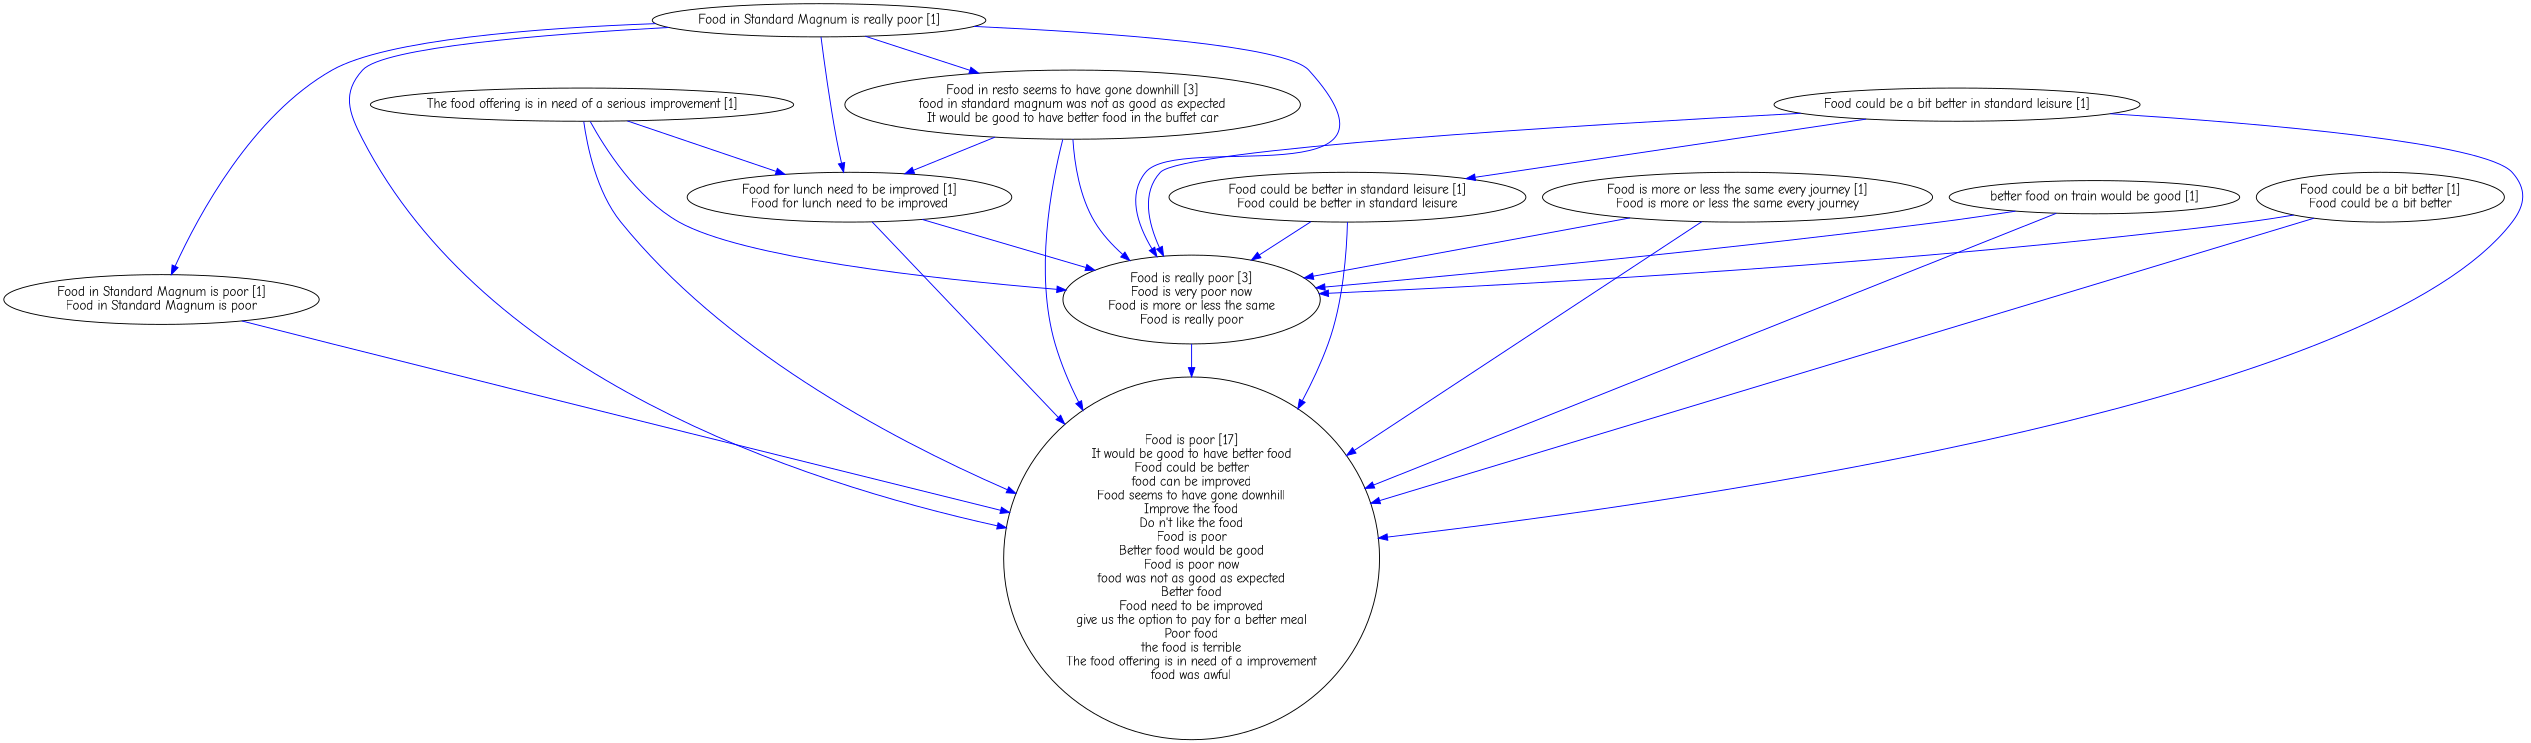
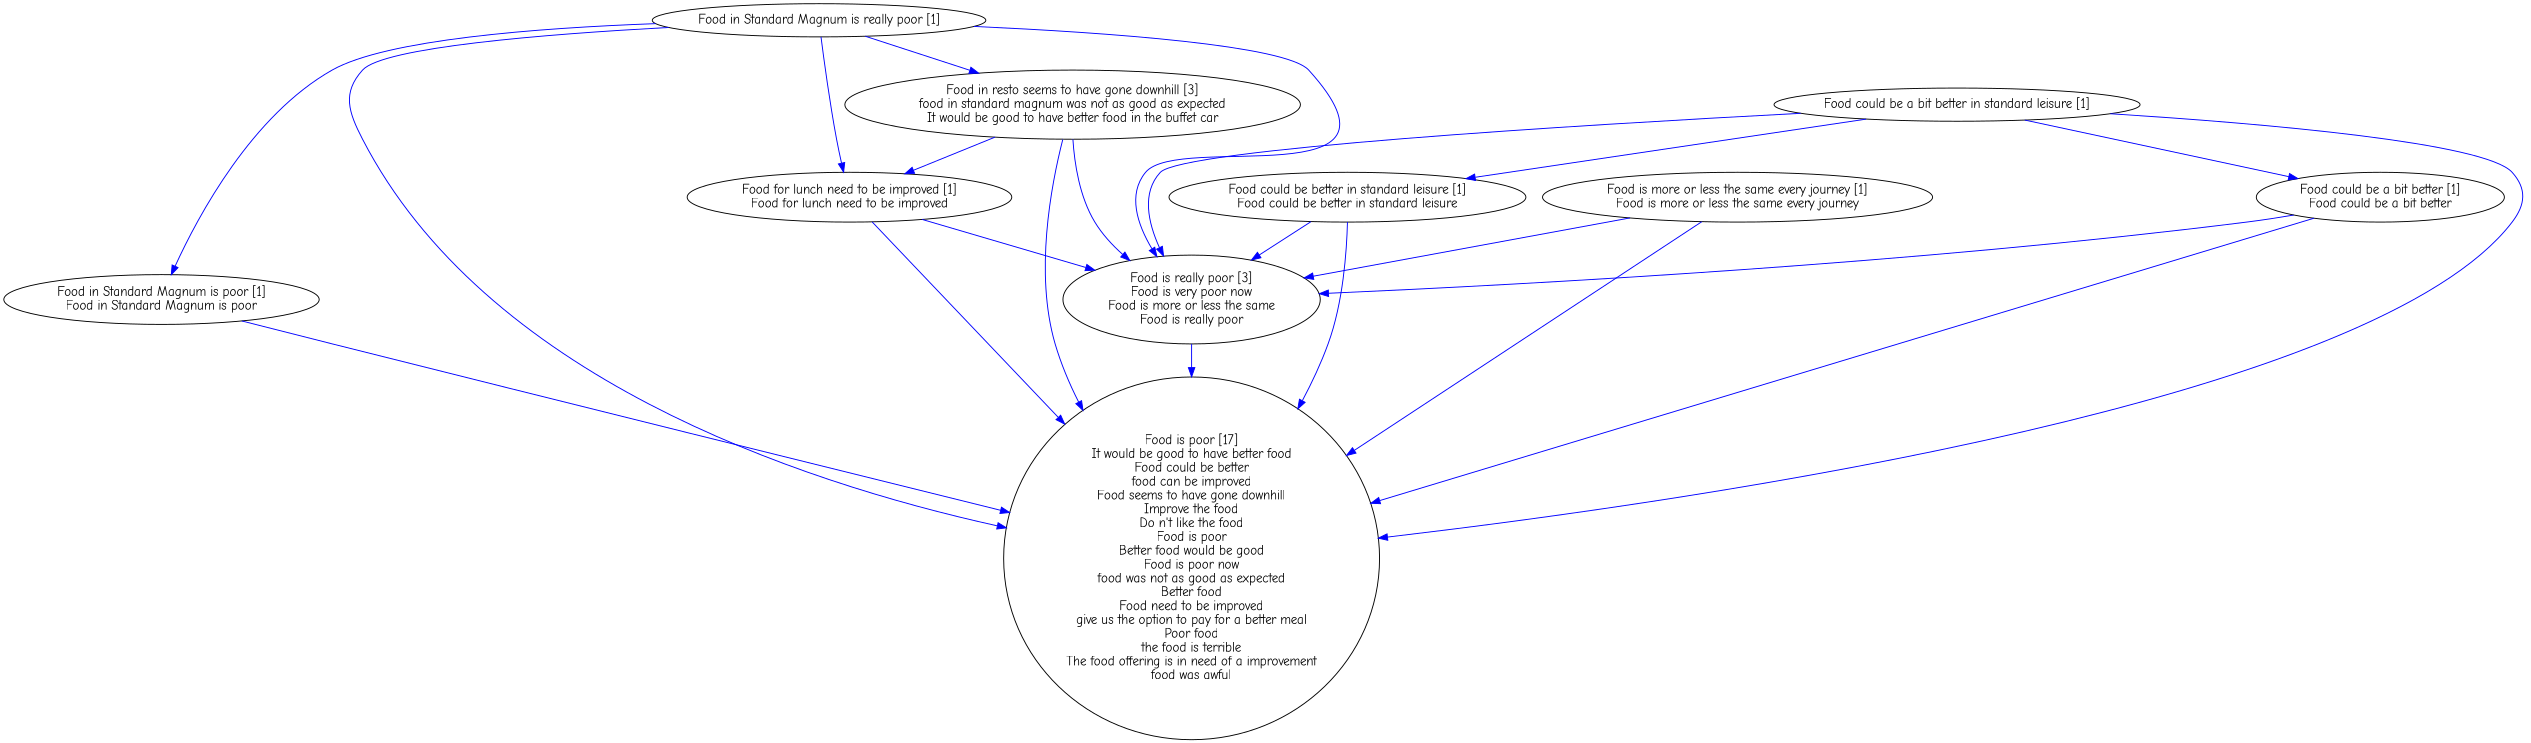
node "The food offering is in need of a serious improvement [1]": removed
edge "Food could be a bit better in standard leisure [1]" -> "Food could be a bit better [1] Food could be a bit better": added
node "better food on train would be good [1]": removed
